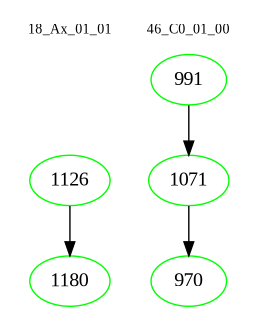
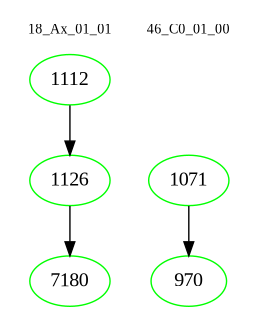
node "1112": added
node "991": removed
node "1180": label "1180" -> "7180"
